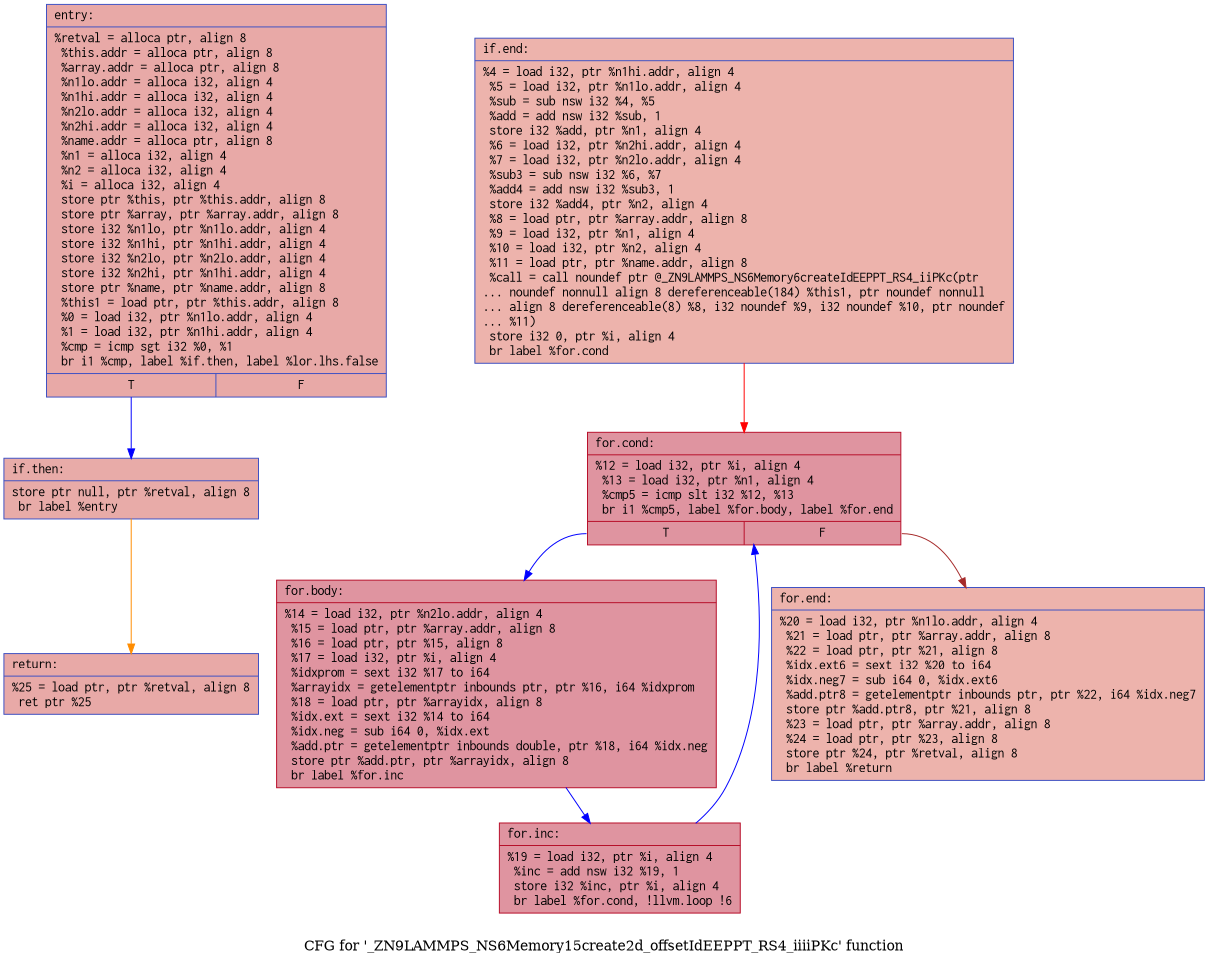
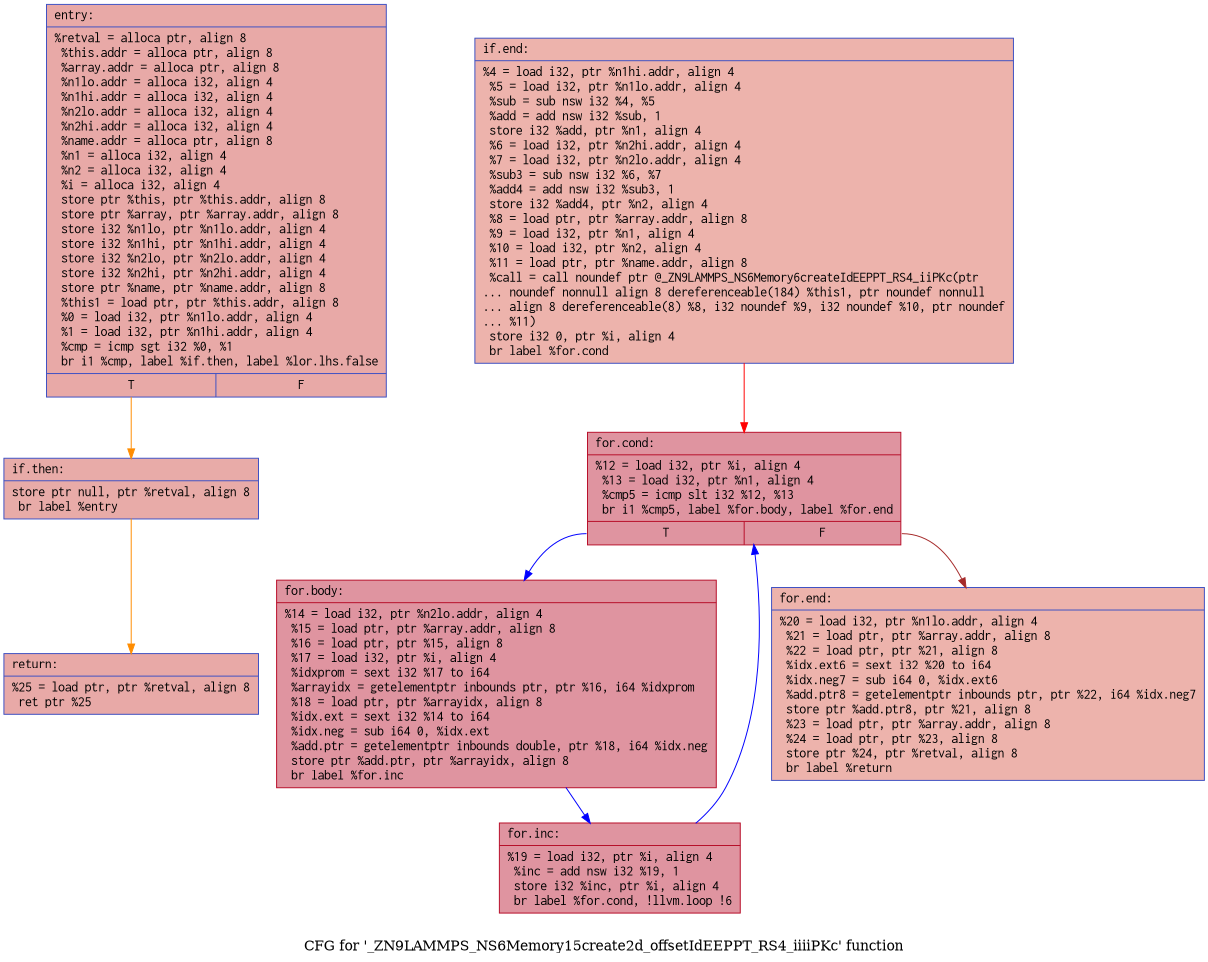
node "entry:": text "store i32 %n2hi, ptr %n1hi.addr, align 4" -> "store i32 %n2hi, ptr %n2hi.addr, align 4"
edge "entry:" -> "if.then:": color blue -> darkorange
